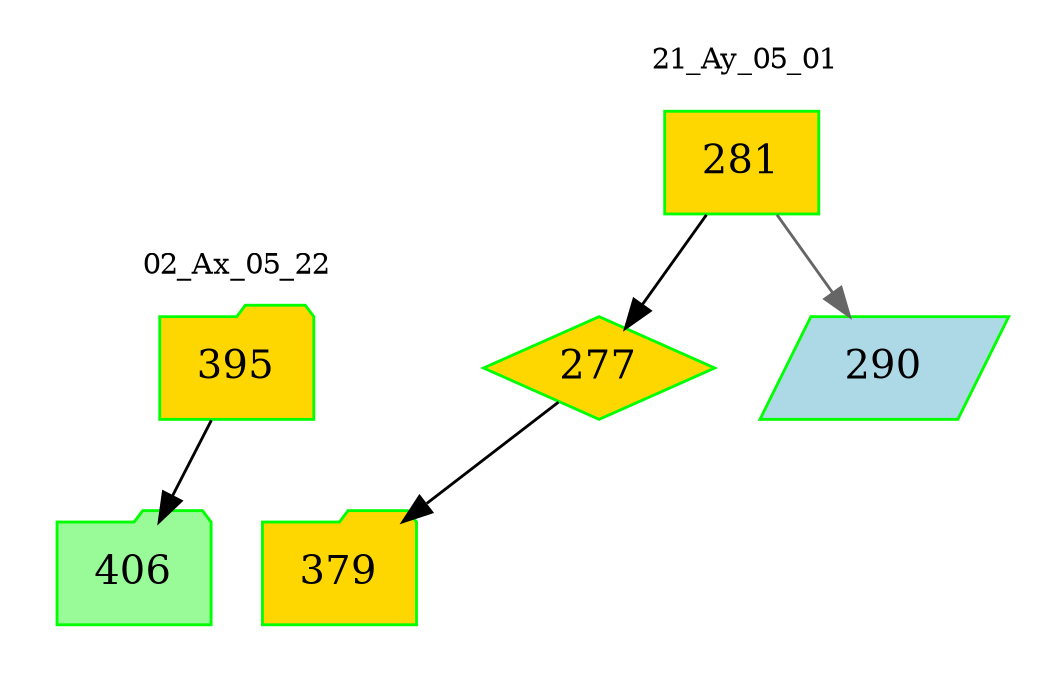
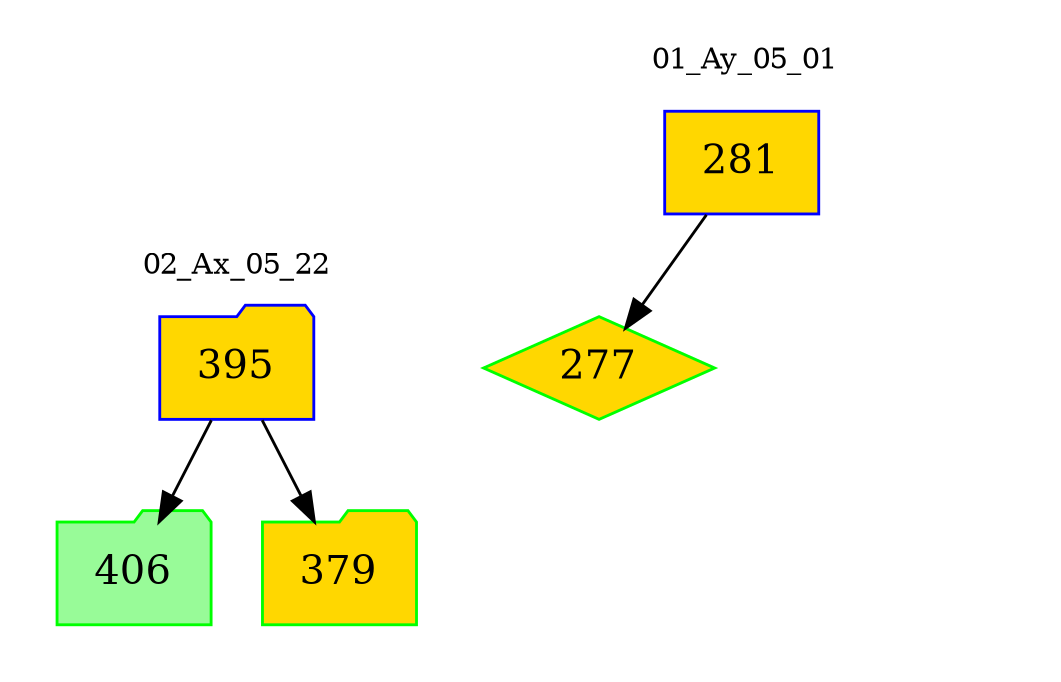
cluster "21_Ay_05_01": label "21_Ay_05_01" -> "01_Ay_05_01"
node "281": color green -> blue
node "395": color green -> blue
node "290": removed
edge "277" -> "379": now "395" -> "379"
